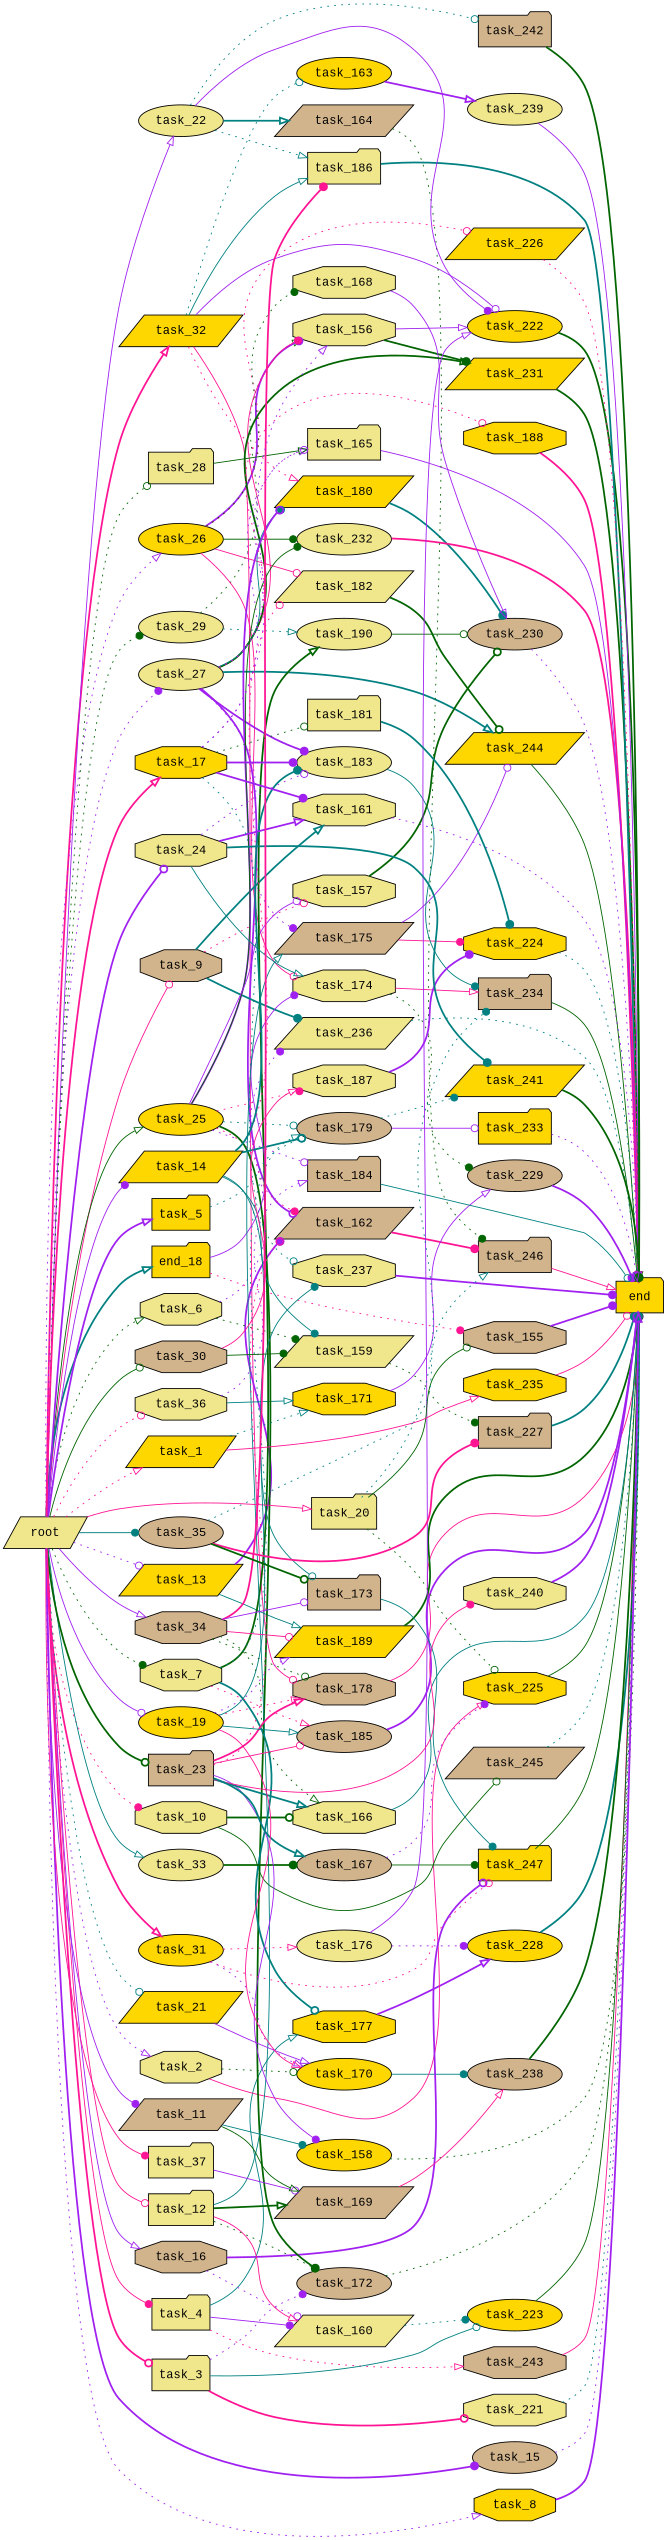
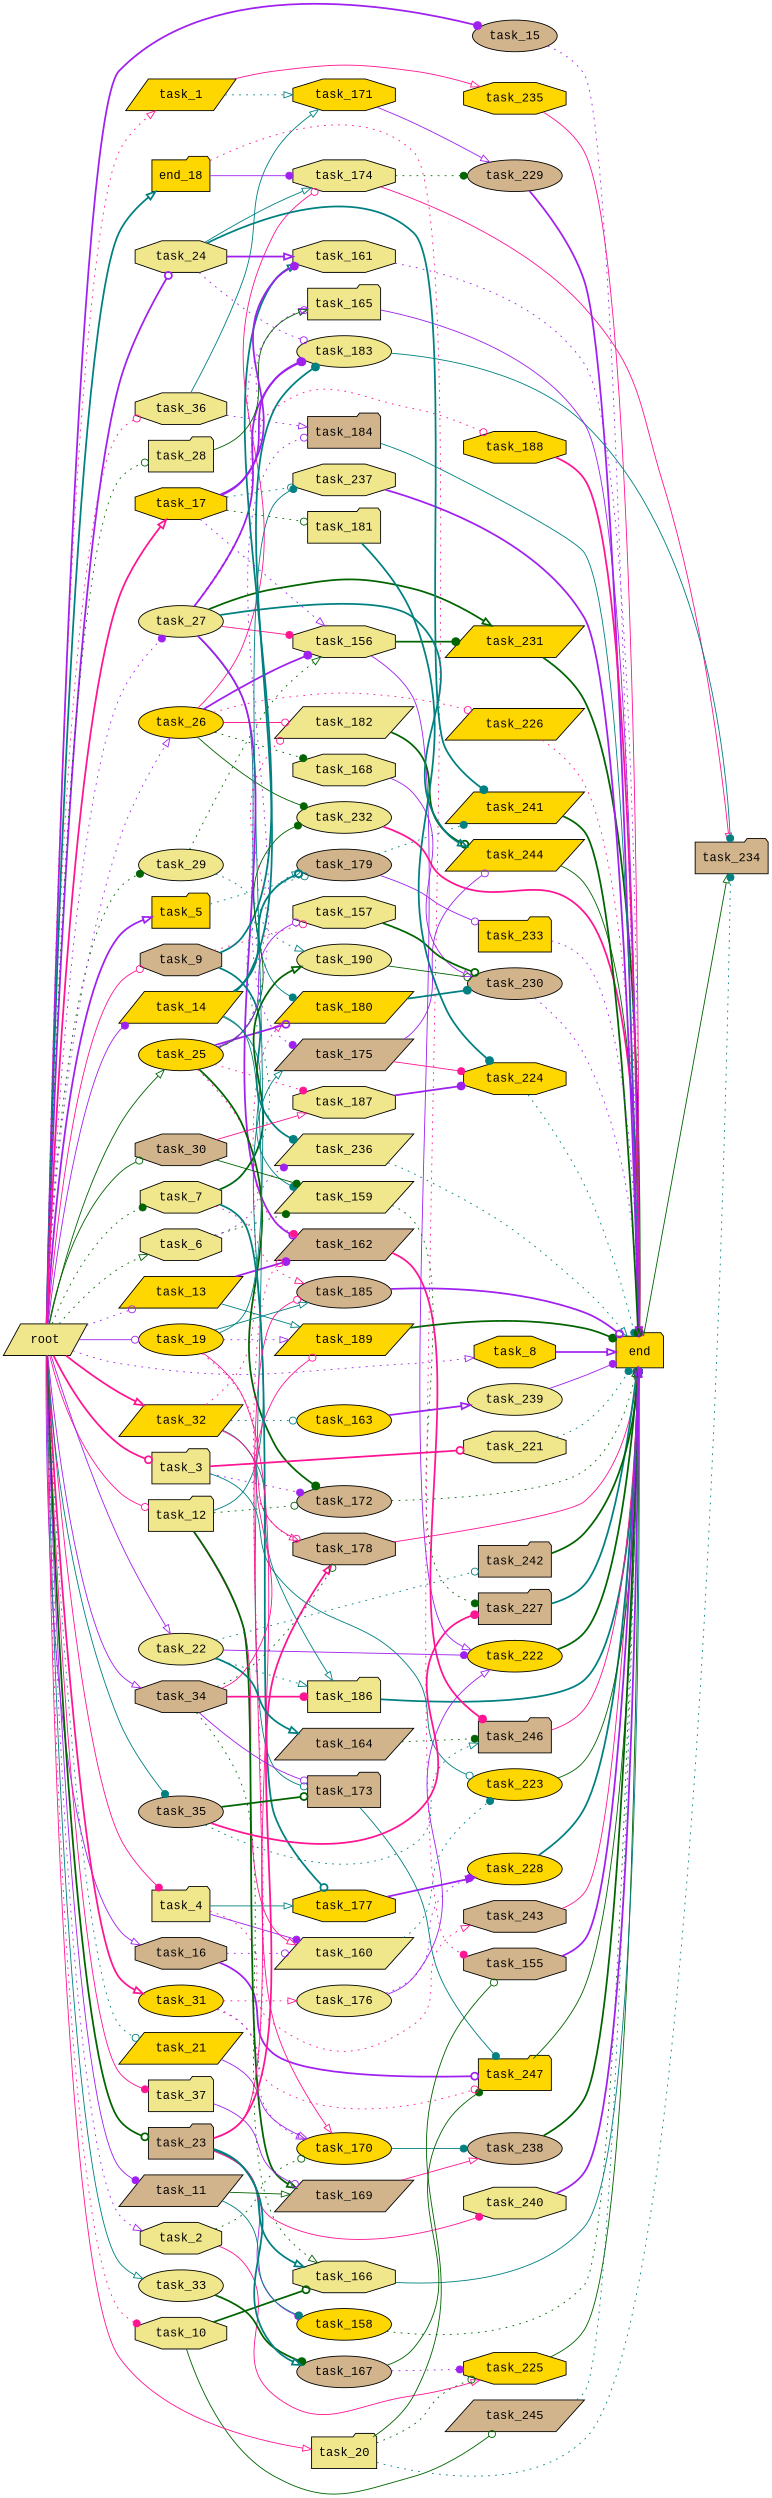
edge "task_32" -> "task_222": removed
edge "task_234" -> "end": reversed
